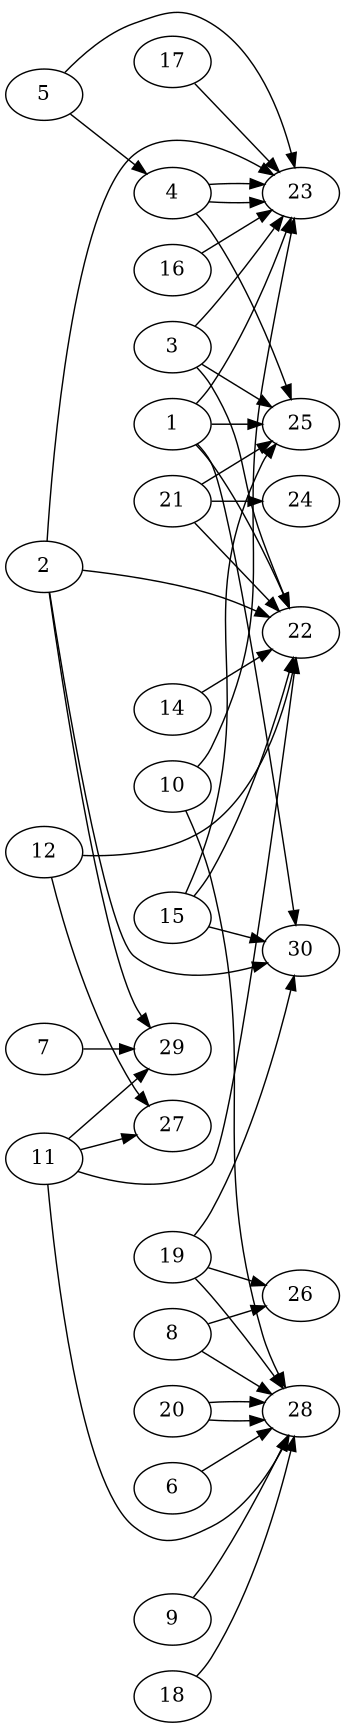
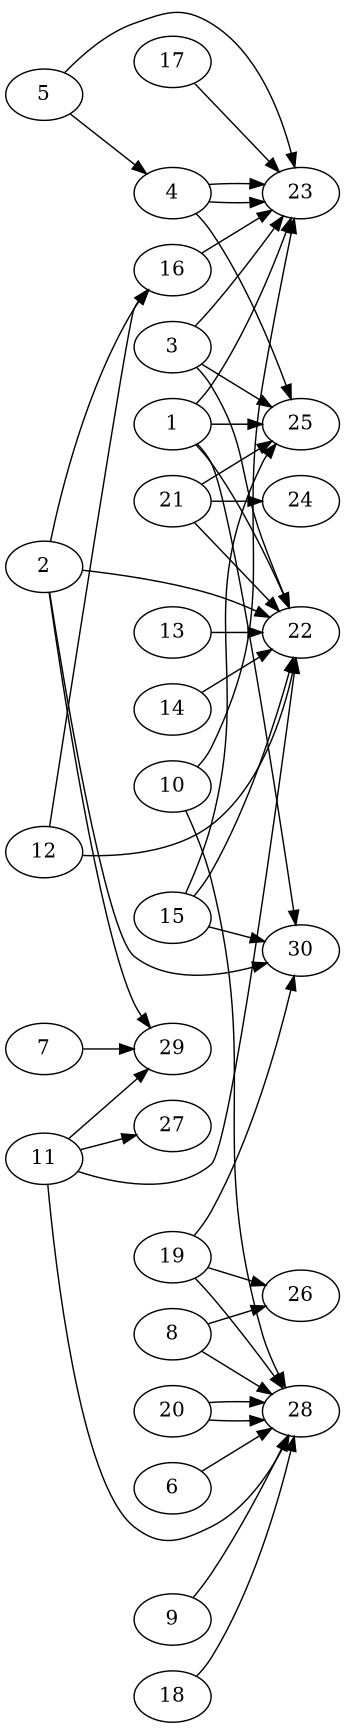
edge "2" -> "23": now "2" -> "16"
node "13": added
edge "12" -> "27": now "12" -> "16"
